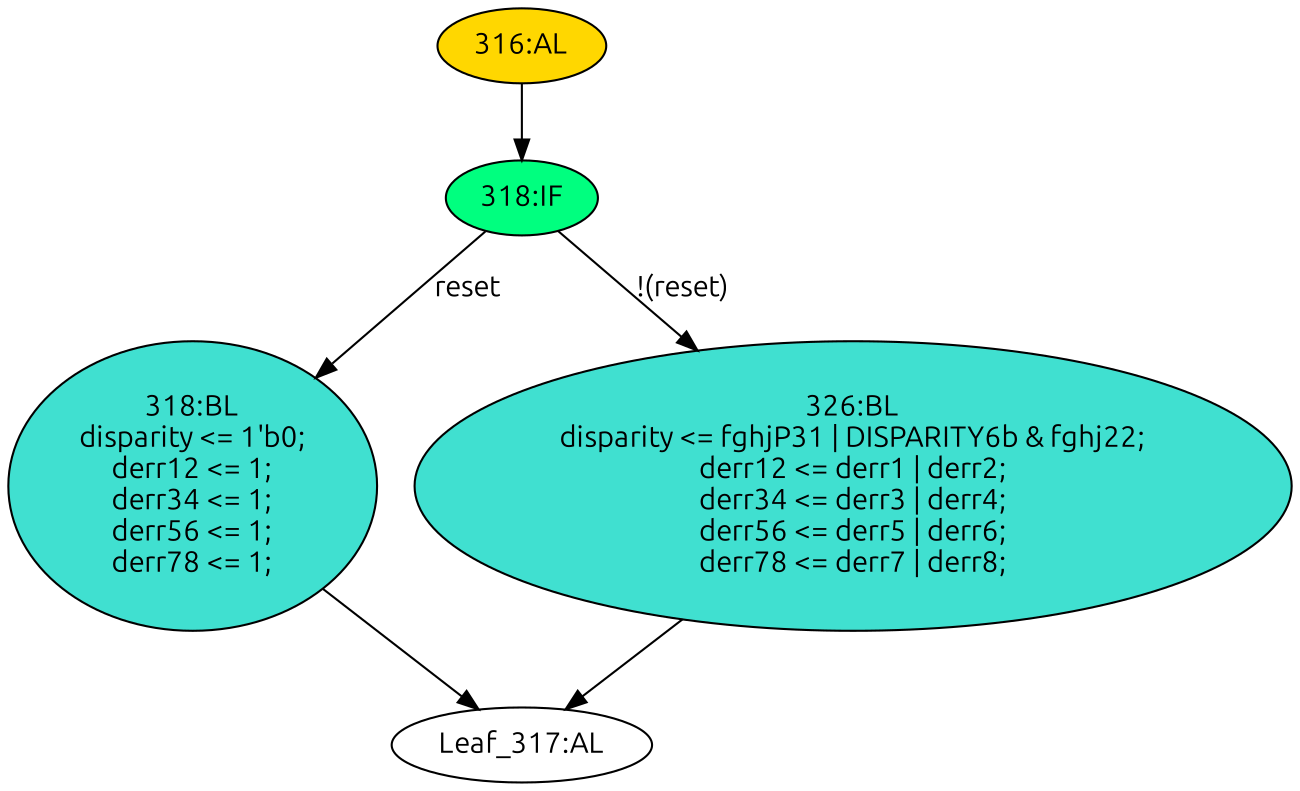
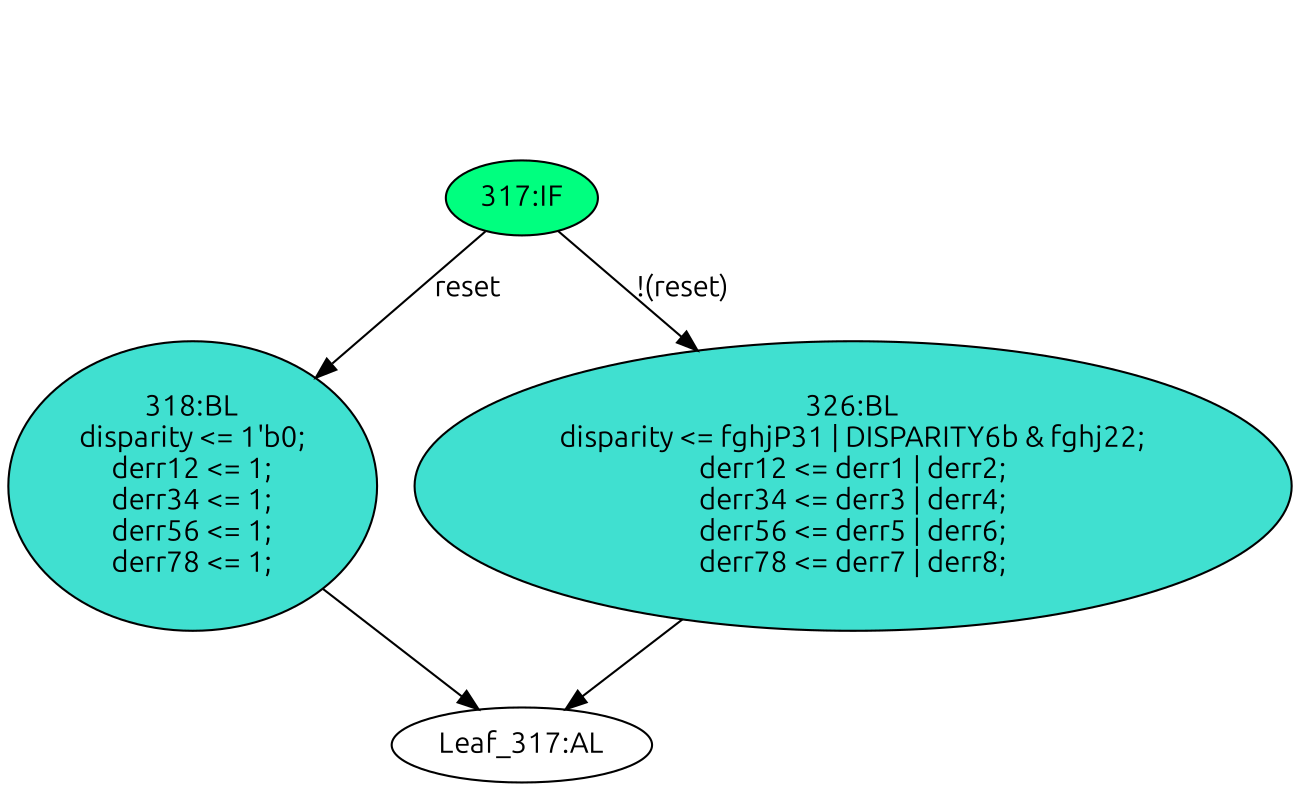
node "316:AL": removed
node "318:IF": label "318:IF" -> "317:IF"
